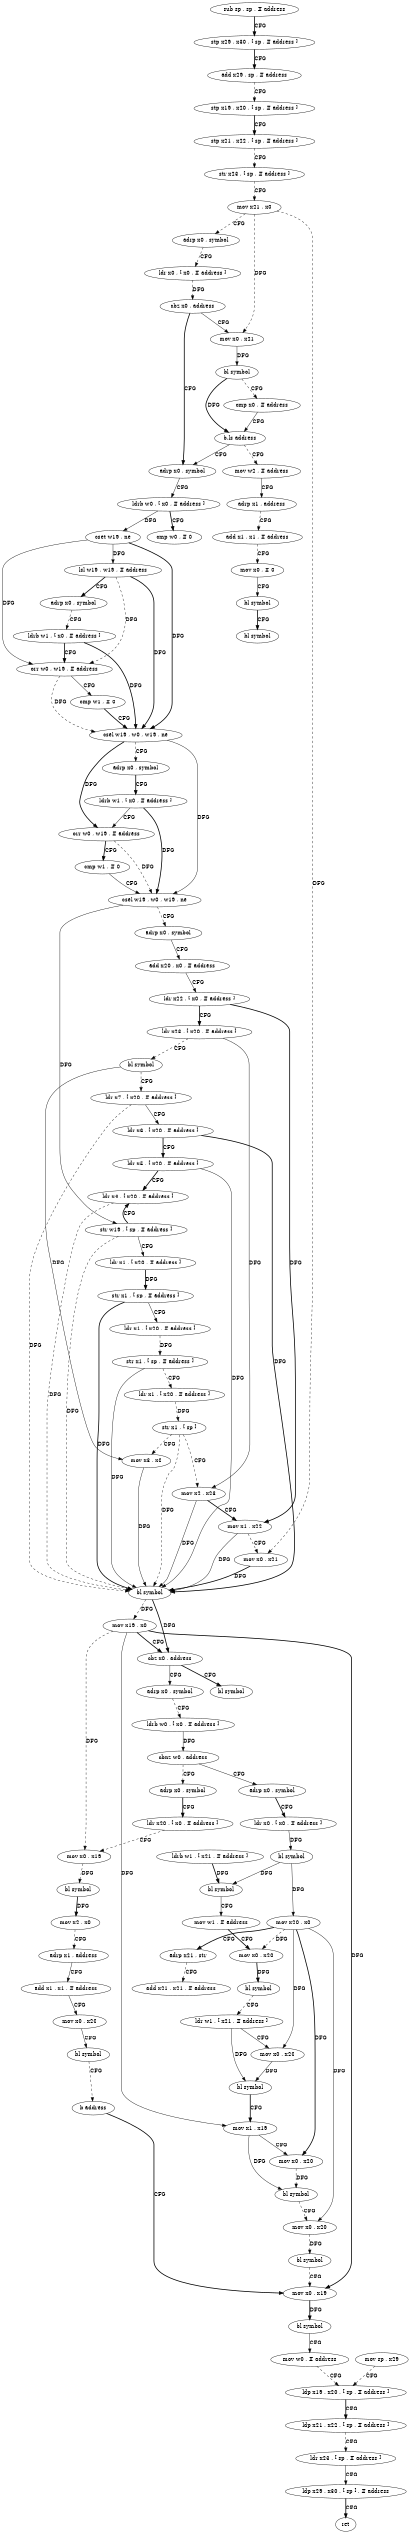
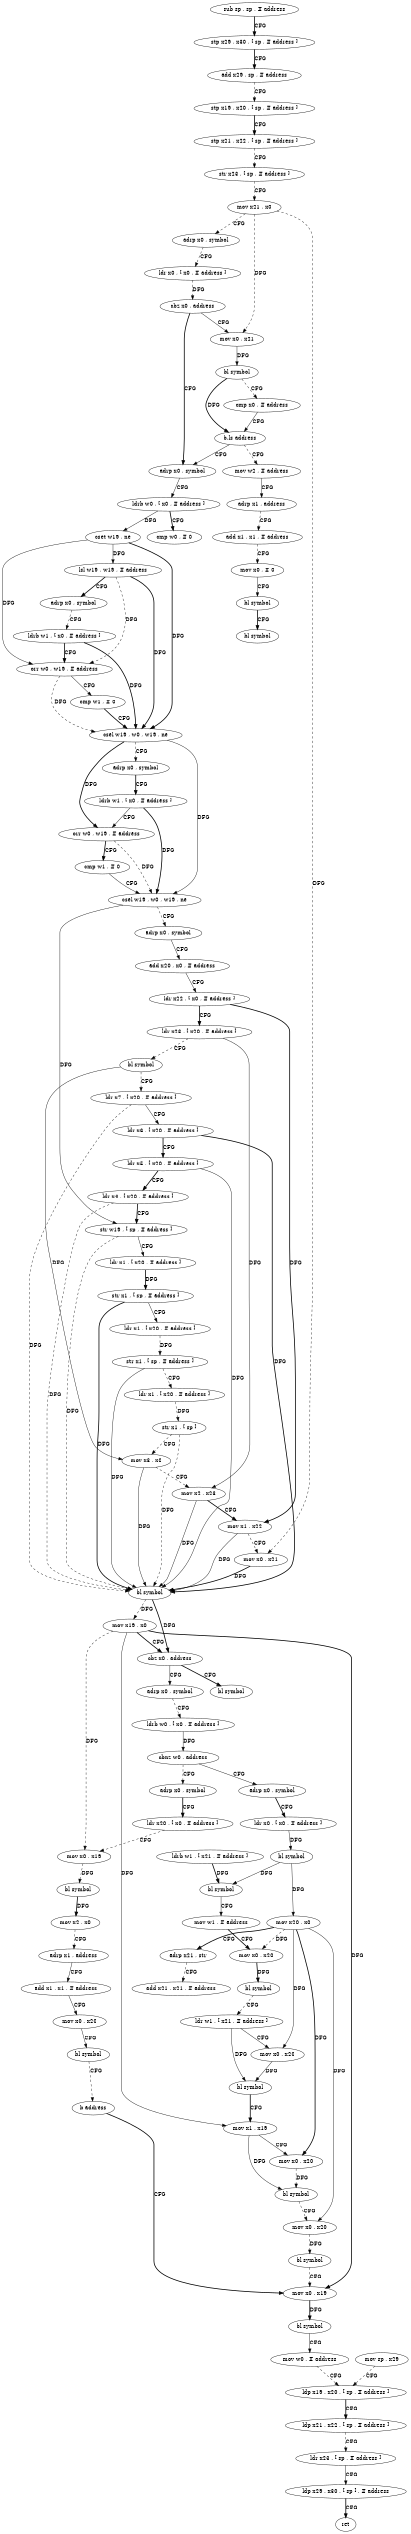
edge "str w19 , [ sp , # address ]" -> "ldr x4 , [ x20 , # address ]": reversed
edge "str x1 , [ sp ]" -> "mov x2 , x23": now "mov x3 , x0" -> "mov x2 , x23"
